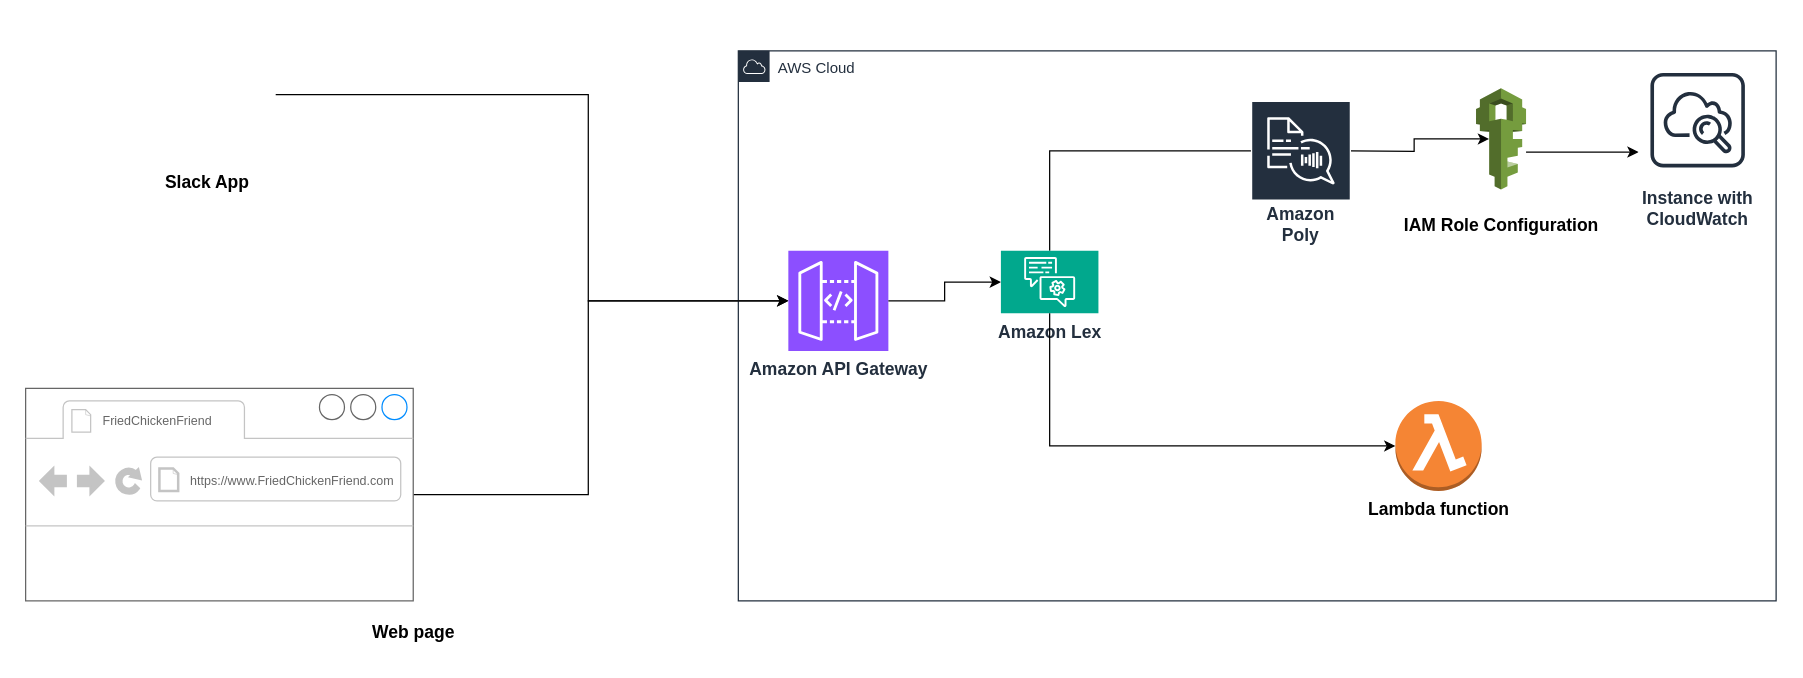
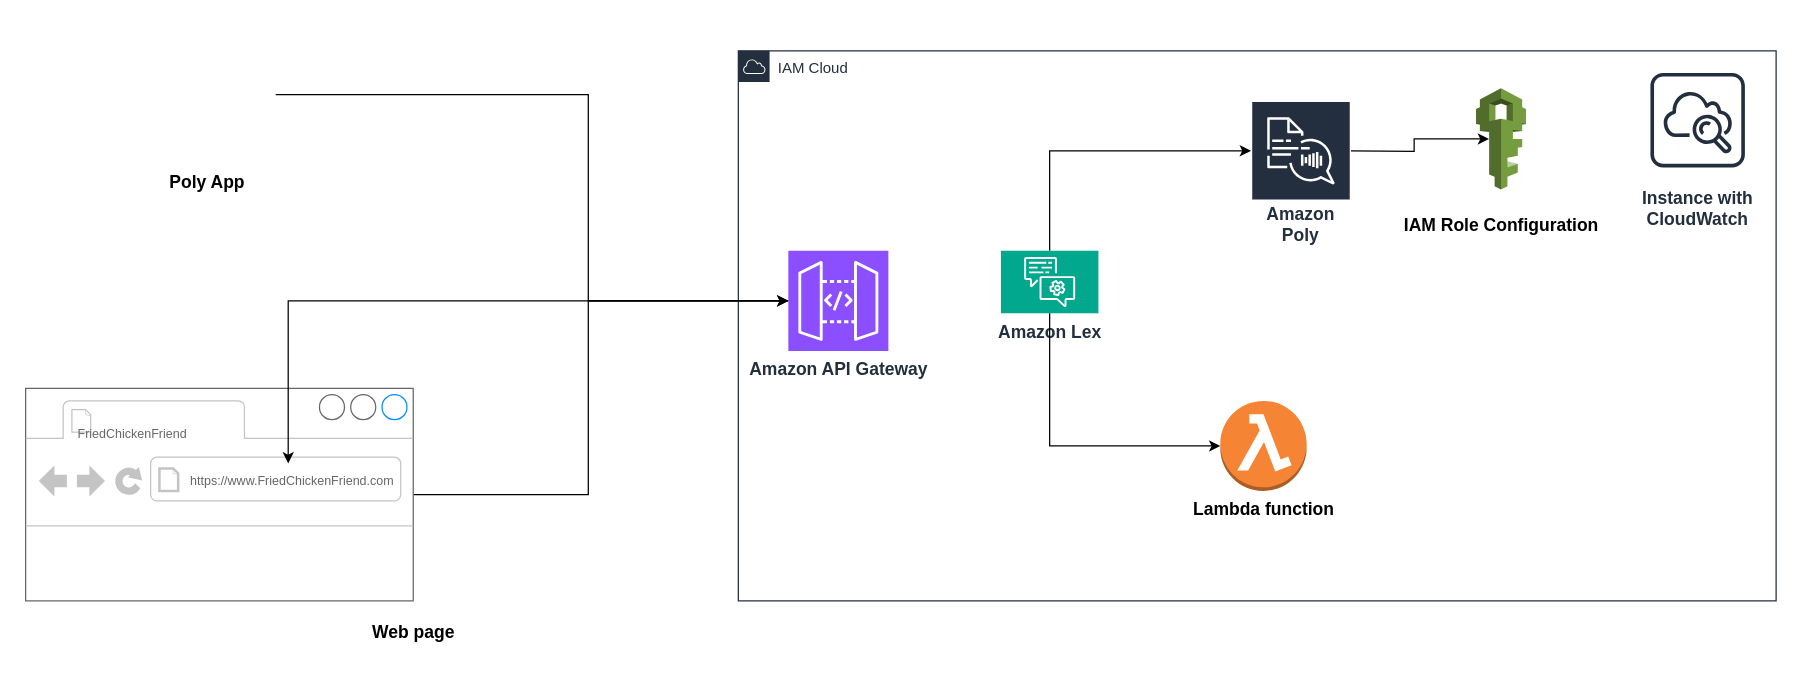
node "AWS Cloud": label "AWS Cloud" -> "IAM Cloud"
edge "Amazon Poly" -- "Amazon Lex": arrowhead none -> classic
edge "IAM Role Configuration" -> "Instance with CloudWatch": removed
node "Slack App": label "Slack App" -> "Poly App"
edge "Amazon API Gateway" -> "Amazon Lex": now "Amazon API Gateway" -> "https://www.FriedChickenFriend.com"
node "FriedChickenFriend": moved (169, 419) -> (144, 432)
node "Lambda function": moved (1438, 446) -> (1263, 446)
